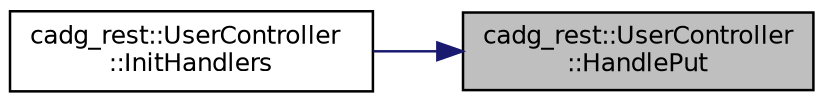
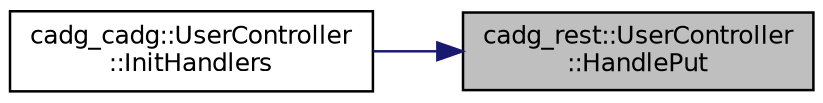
node "cadg_rest::UserController ::InitHandlers": label "cadg_rest::UserController ::InitHandlers" -> "cadg_cadg::UserController ::InitHandlers"
